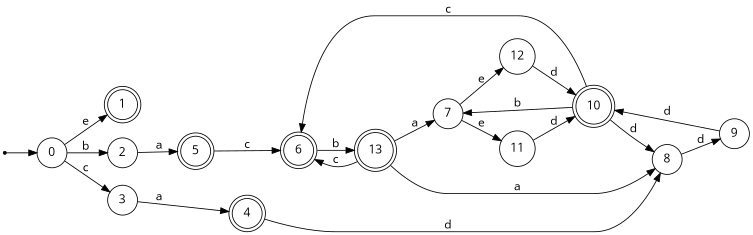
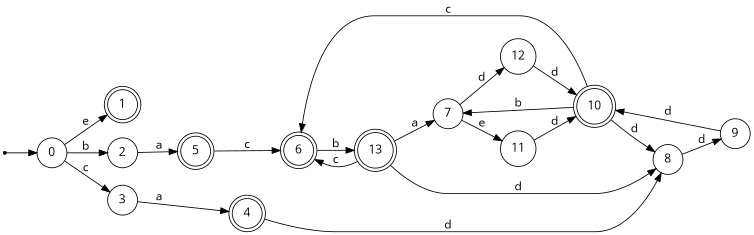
edge "7" -> "12": label "e" -> "d"
edge "13" -> "8": label "a" -> "d"
